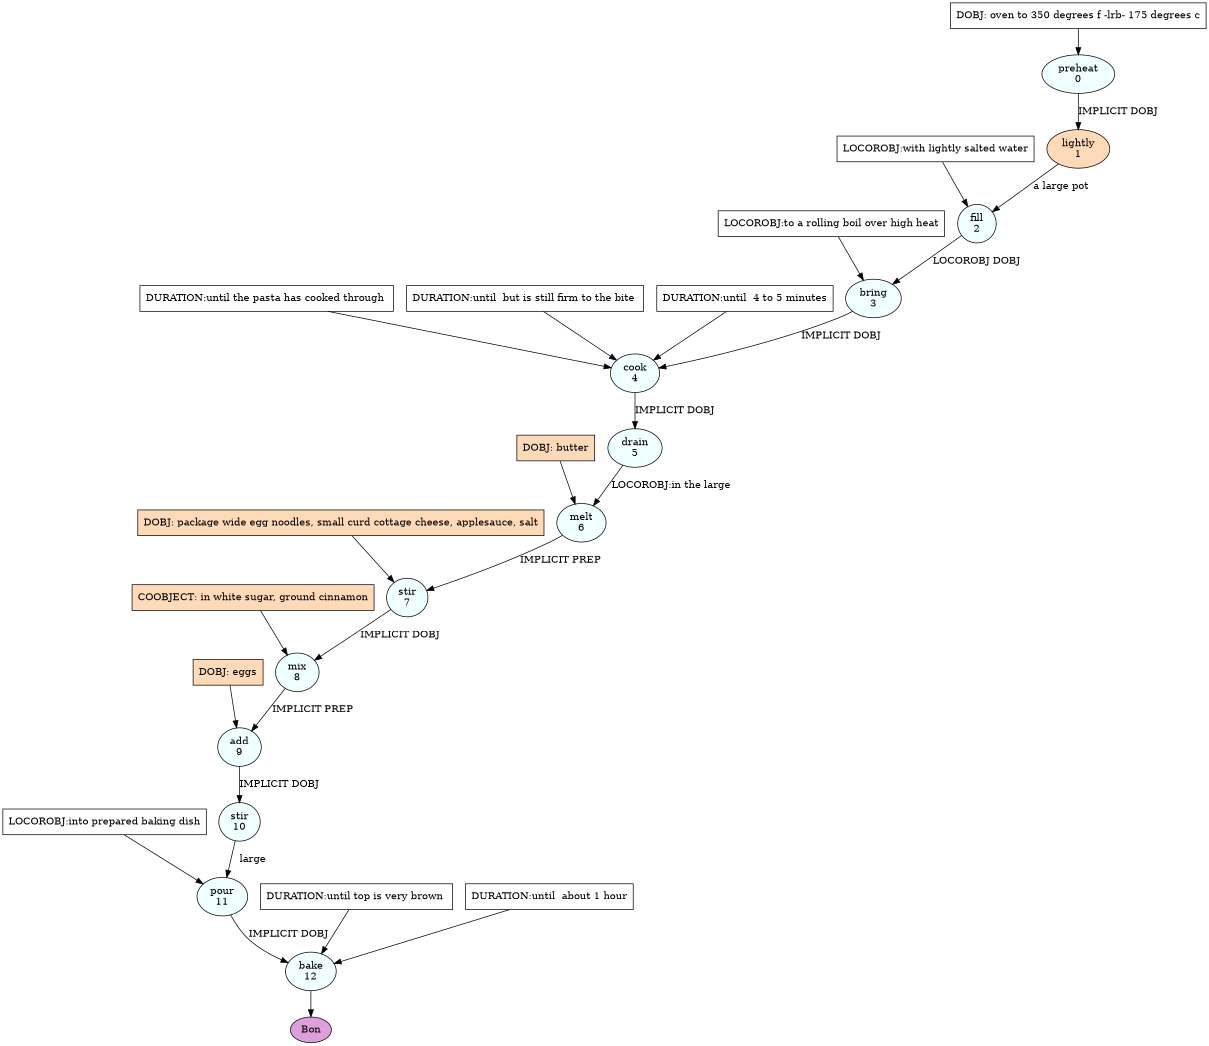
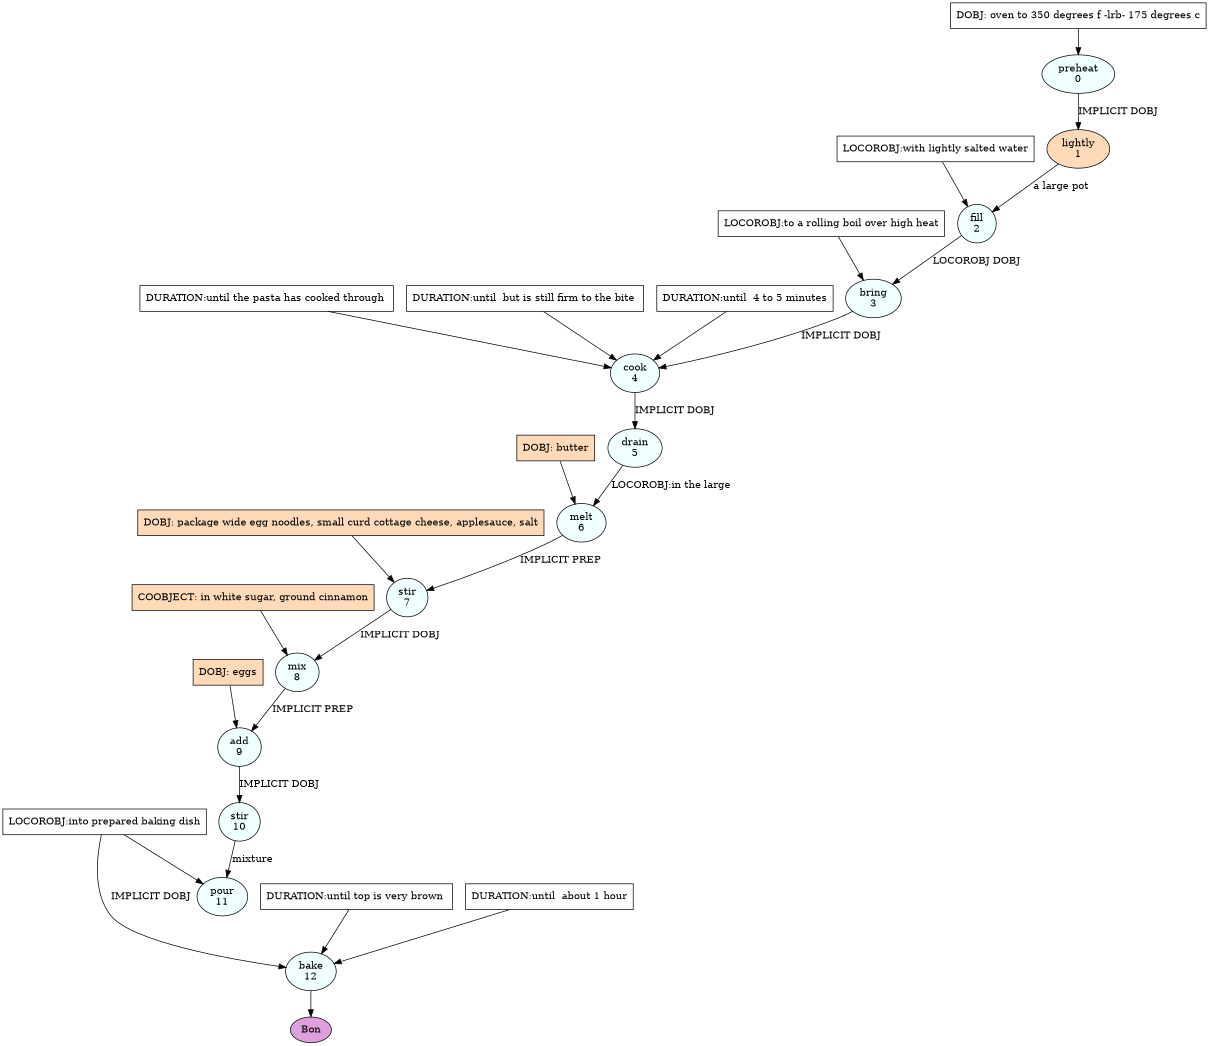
edge "stir 10" -> "pour 11": label "large" -> "mixture"
edge "pour 11" -> "bake 12": now "LOCOROBJ:into prepared baking dish" -> "bake 12"
